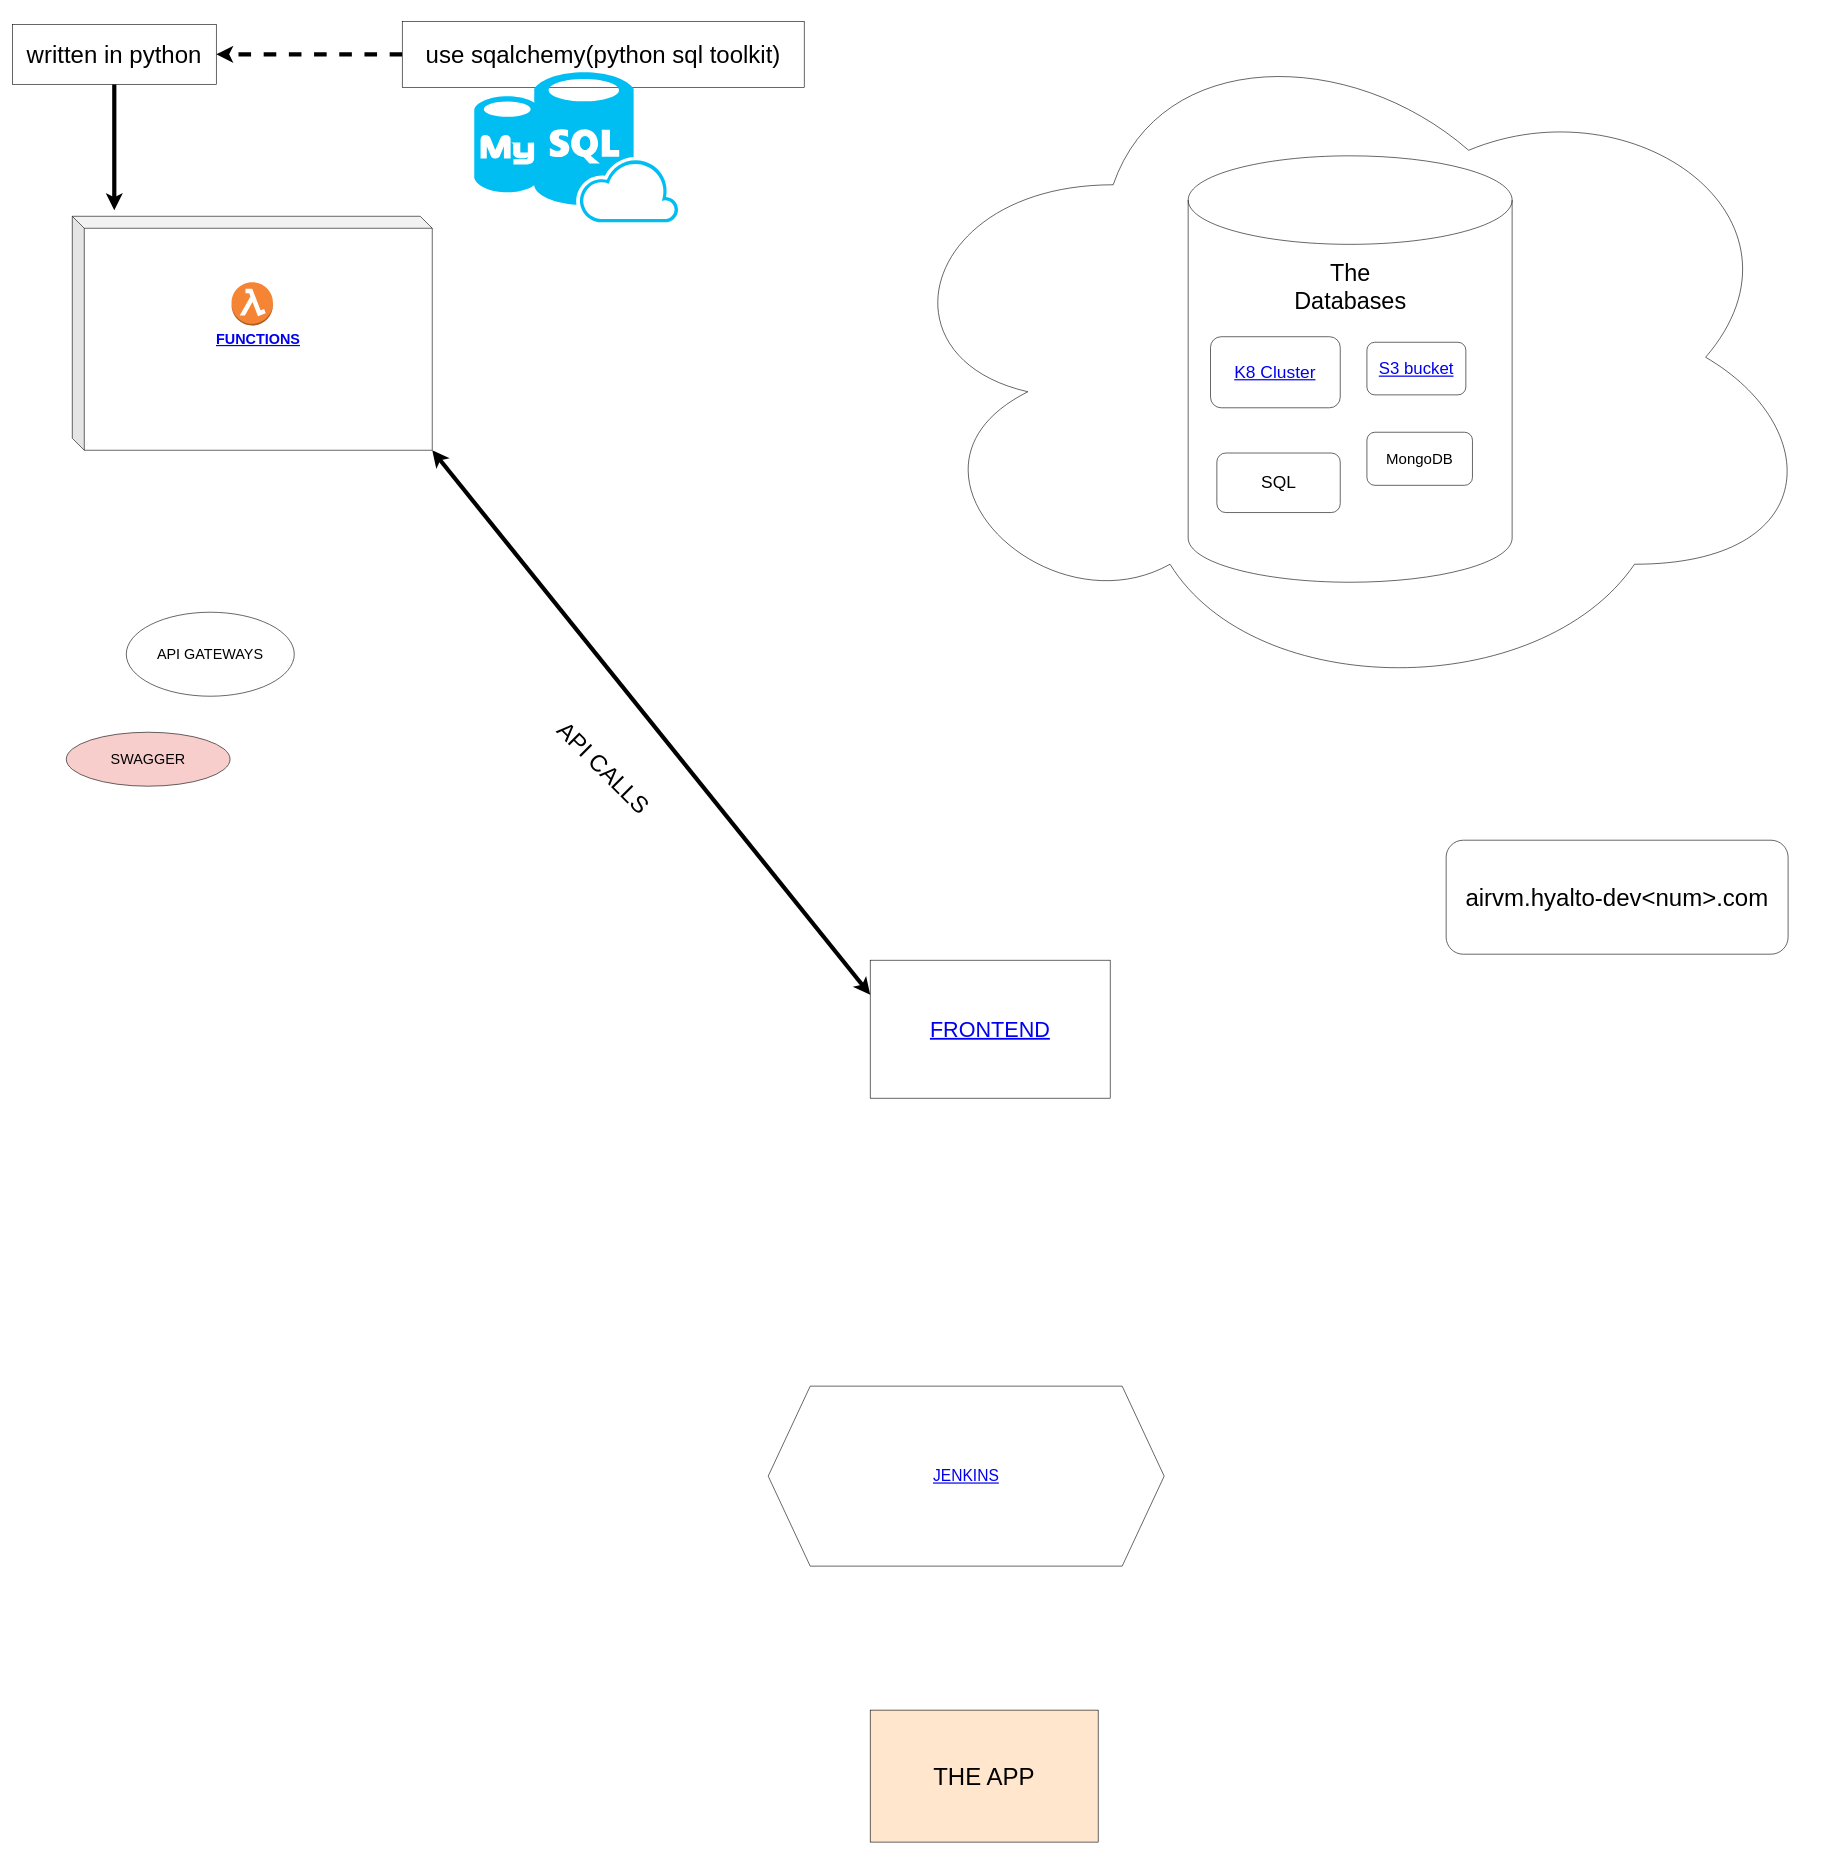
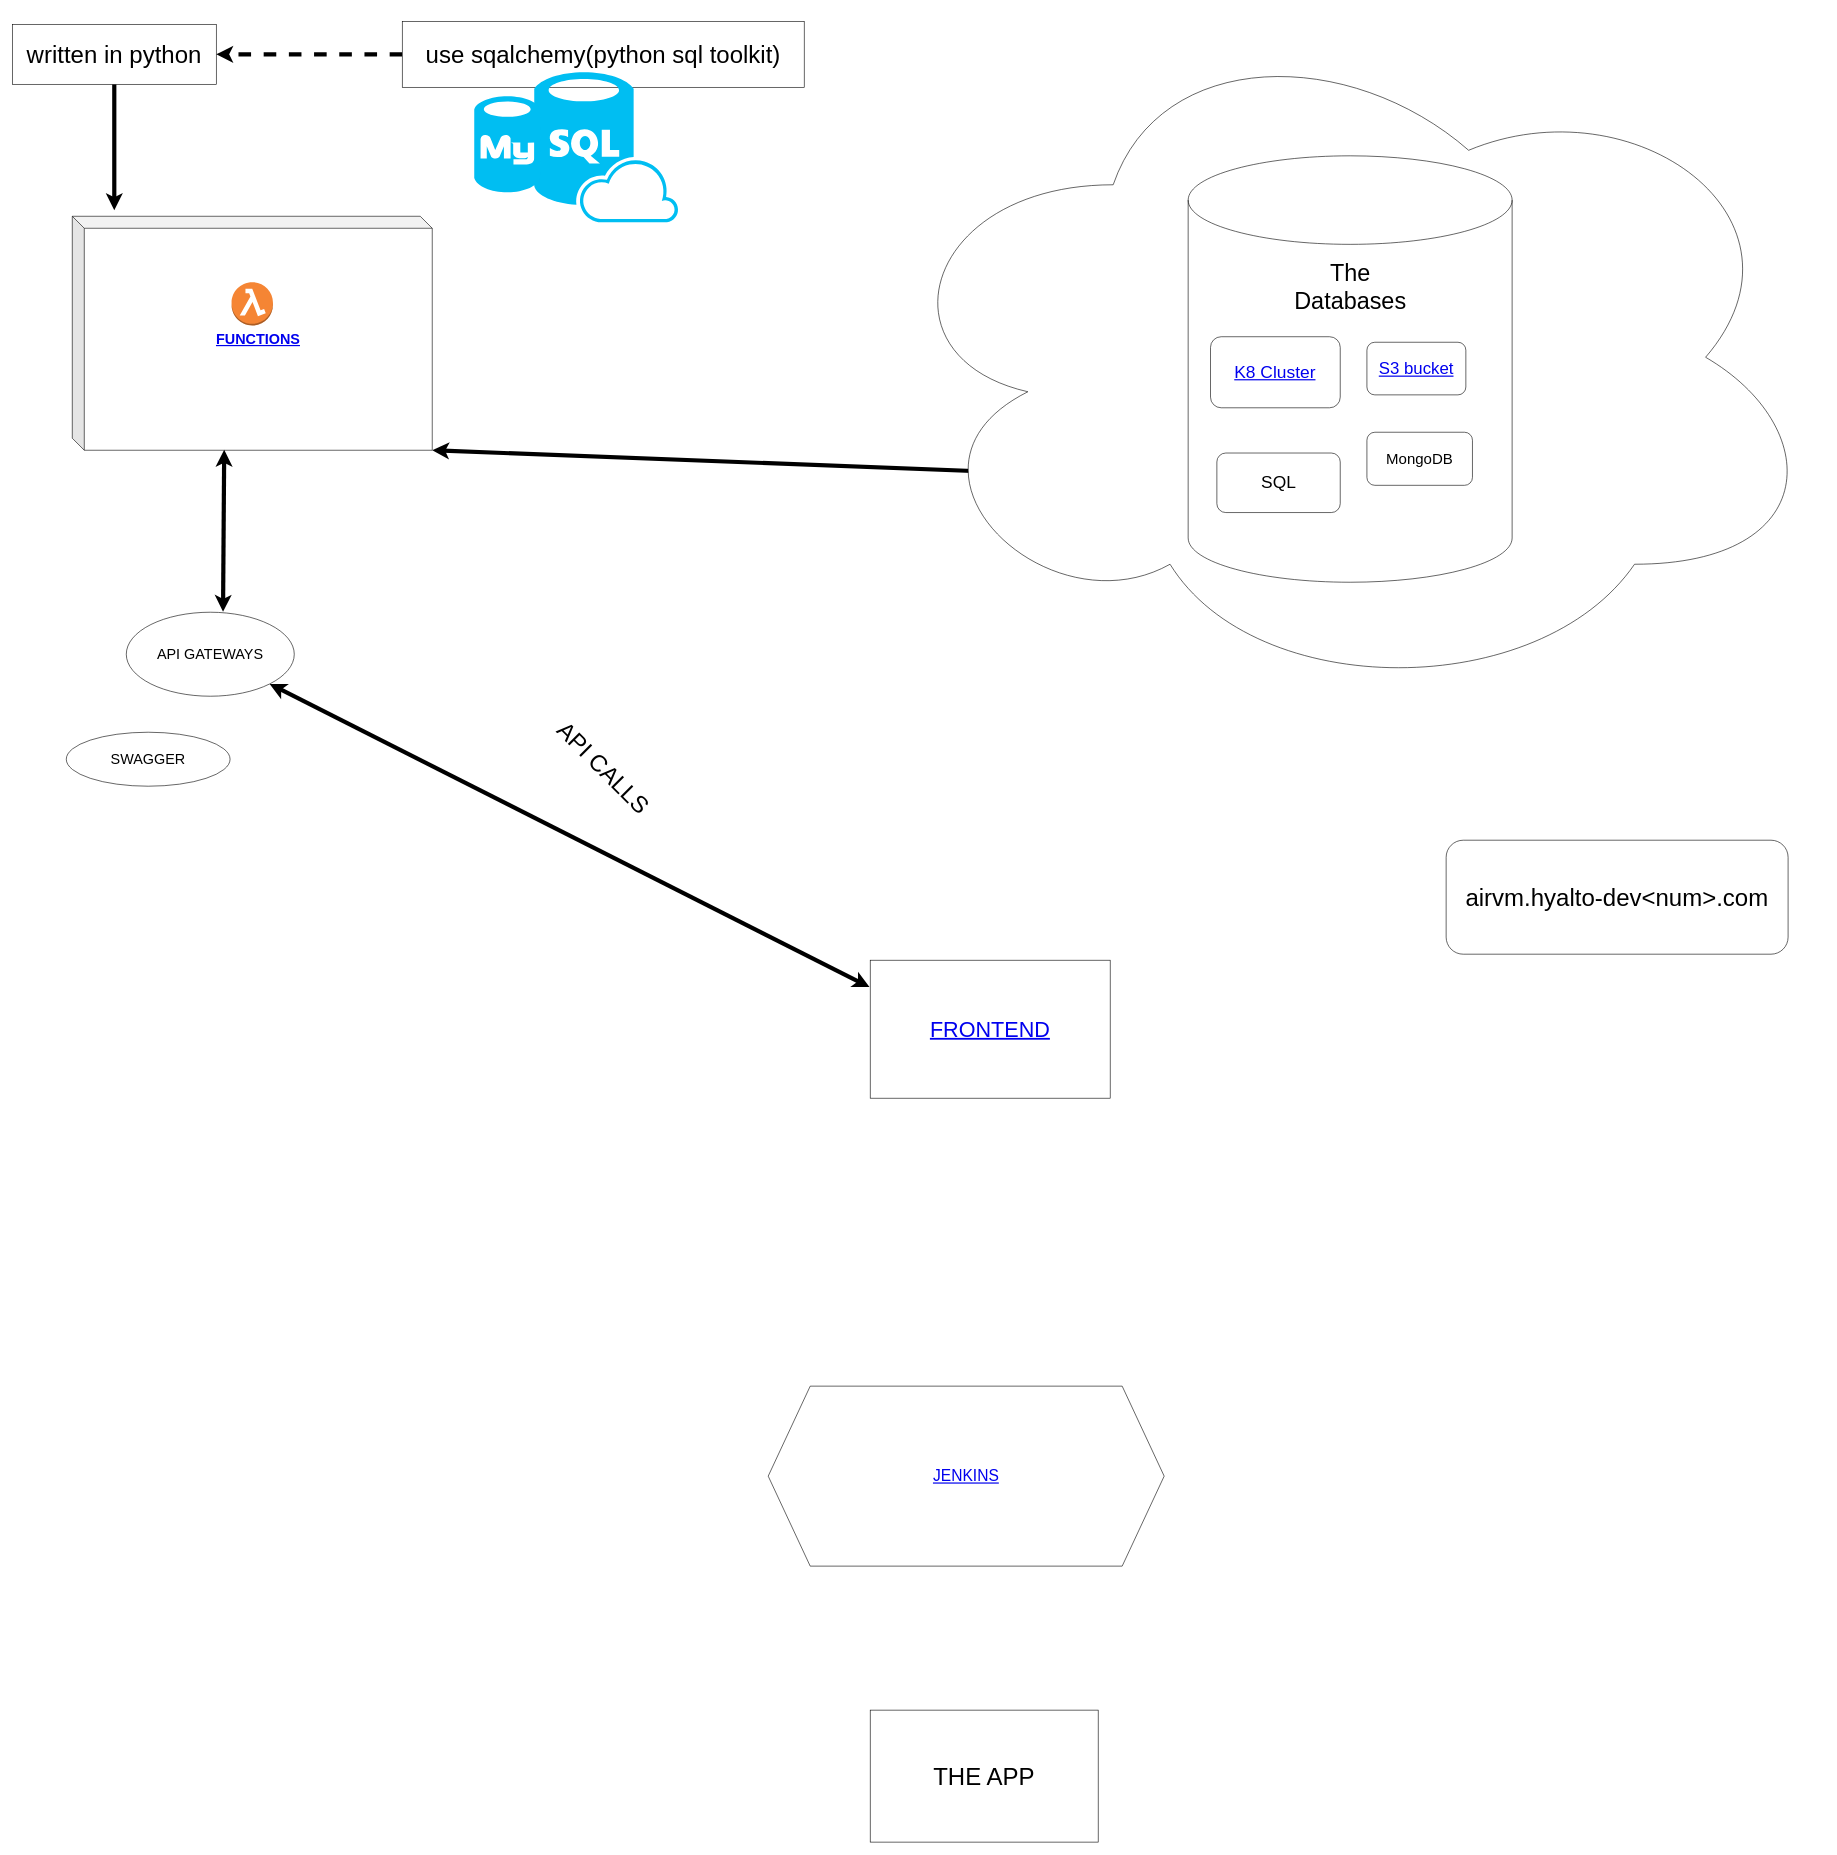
edge "FUNCTIONS" -- "API GATEWAYS": added
edge "FUNCTIONS" -- "FRONTEND": now "FUNCTIONS" -- "SQL"
node "SWAGGER": fillcolor #f8cecc -> #ffffff
edge "API GATEWAYS" -- "FRONTEND": added
node "THE APP": fillcolor #ffe6cc -> #ffffff
